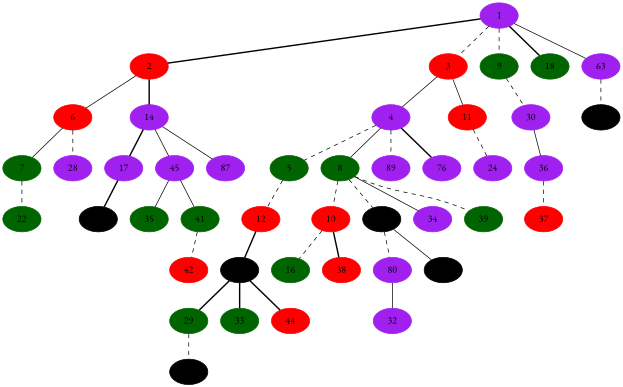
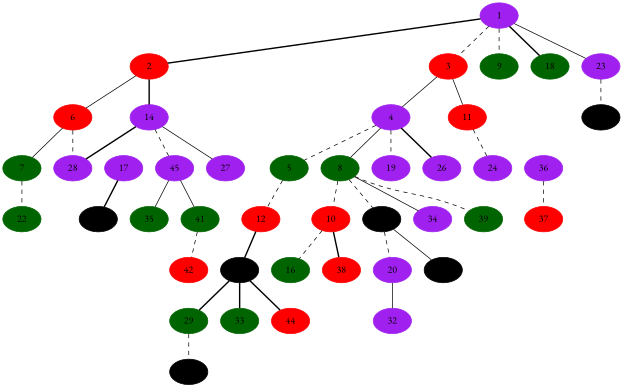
node "63": label "63" -> "23"
node "30": removed
edge "14" -- "17": now "14" -- "28"
edge "14" -- "45": style solid -> dashed
node "87": label "87" -> "27"
node "89": label "89" -> "19"
node "76": label "76" -> "26"
node "80": label "80" -> "20"
